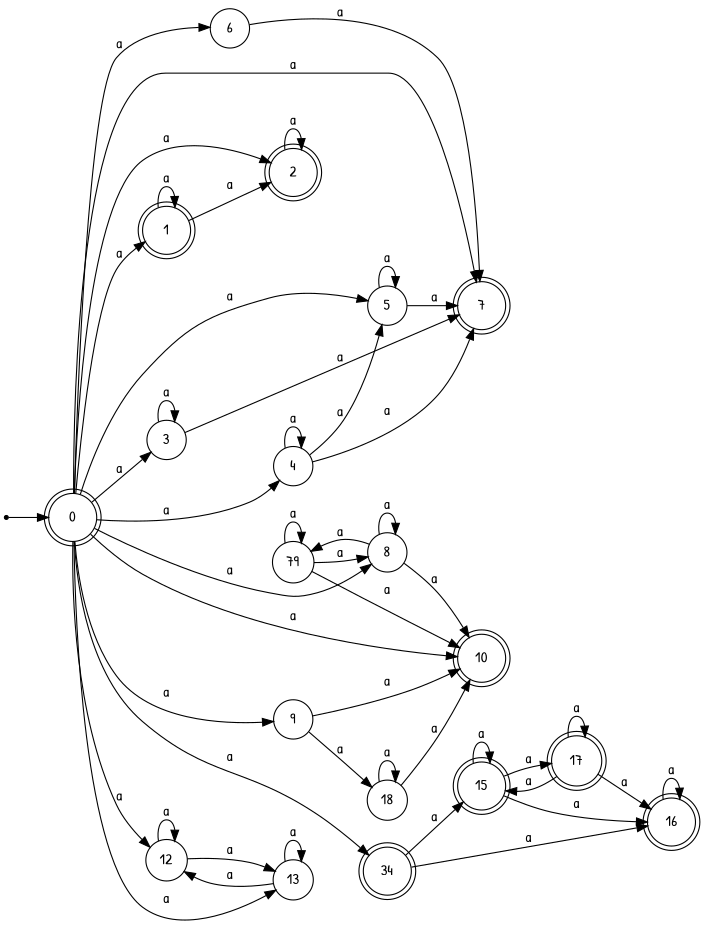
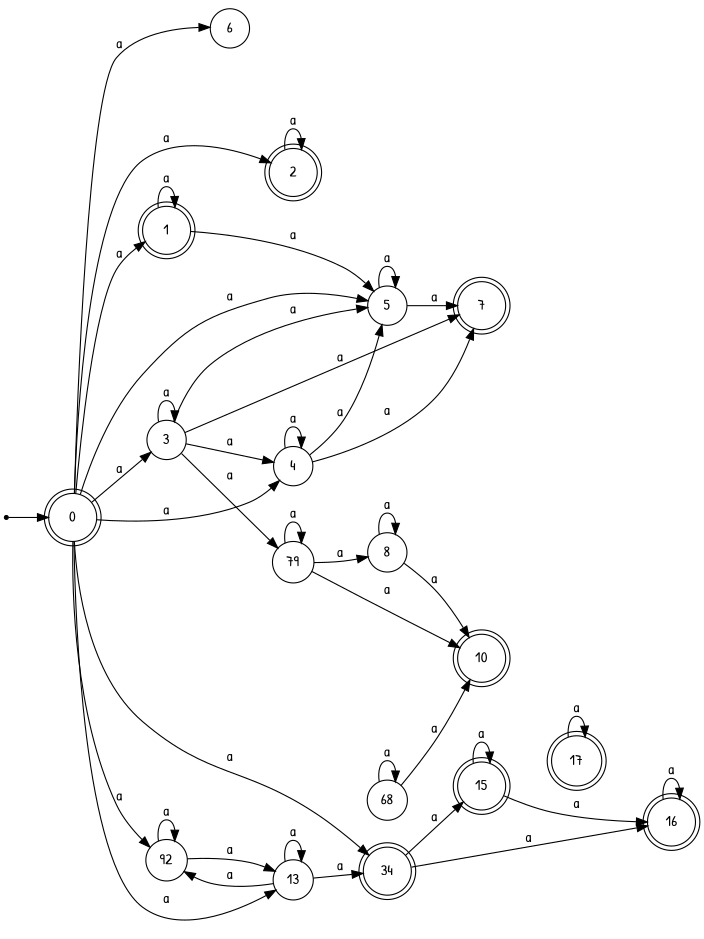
edge "6" -> "7": removed, label "a"
edge "0" -> "7": removed, label "a"
edge "1" -> "2": now "1" -> "5"
edge "3" -> "5": added, label "a"
edge "3" -> "4": added, label "a"
edge "8" -> "79": now "3" -> "79"
edge "0" -> "8": removed, label "a"
edge "0" -> "10": removed, label "a"
node "9": removed
edge "15" -> "17": removed, label "a"
edge "17" -> "15": removed, label "a"
edge "17" -> "16": removed, label "a"
node "18": label "18" -> "68"
node "12": label "12" -> "92"
edge "13" -> "34": added, label "a"
